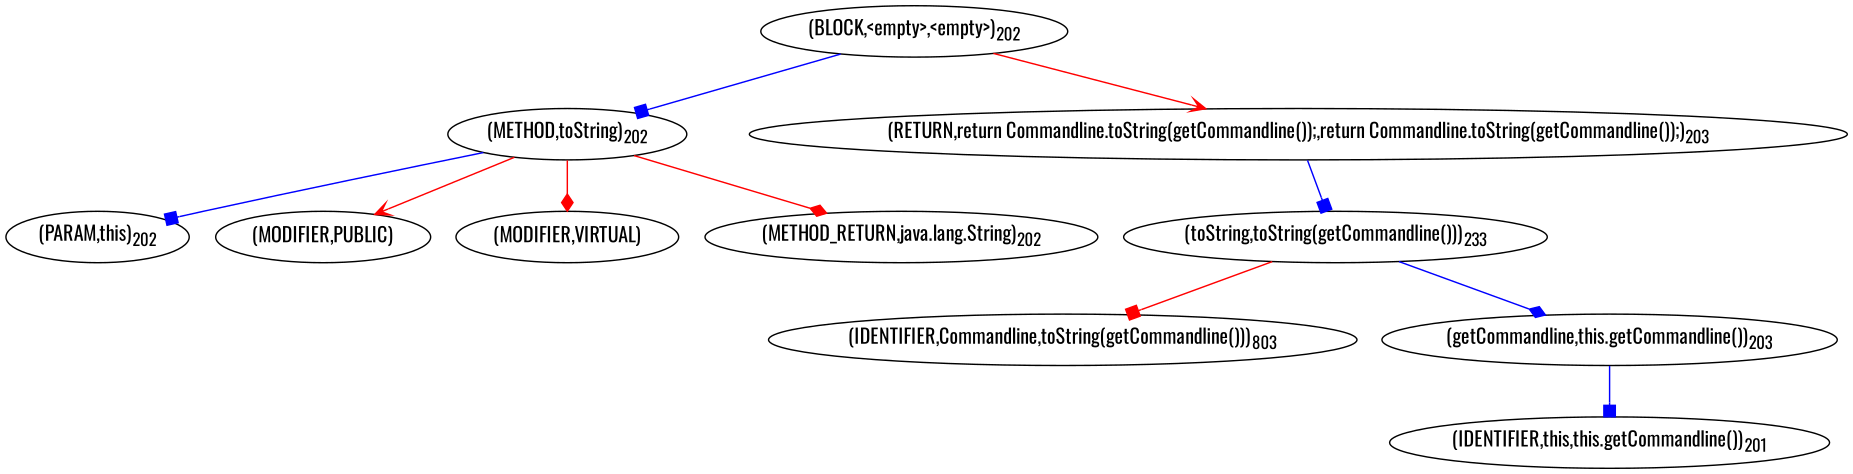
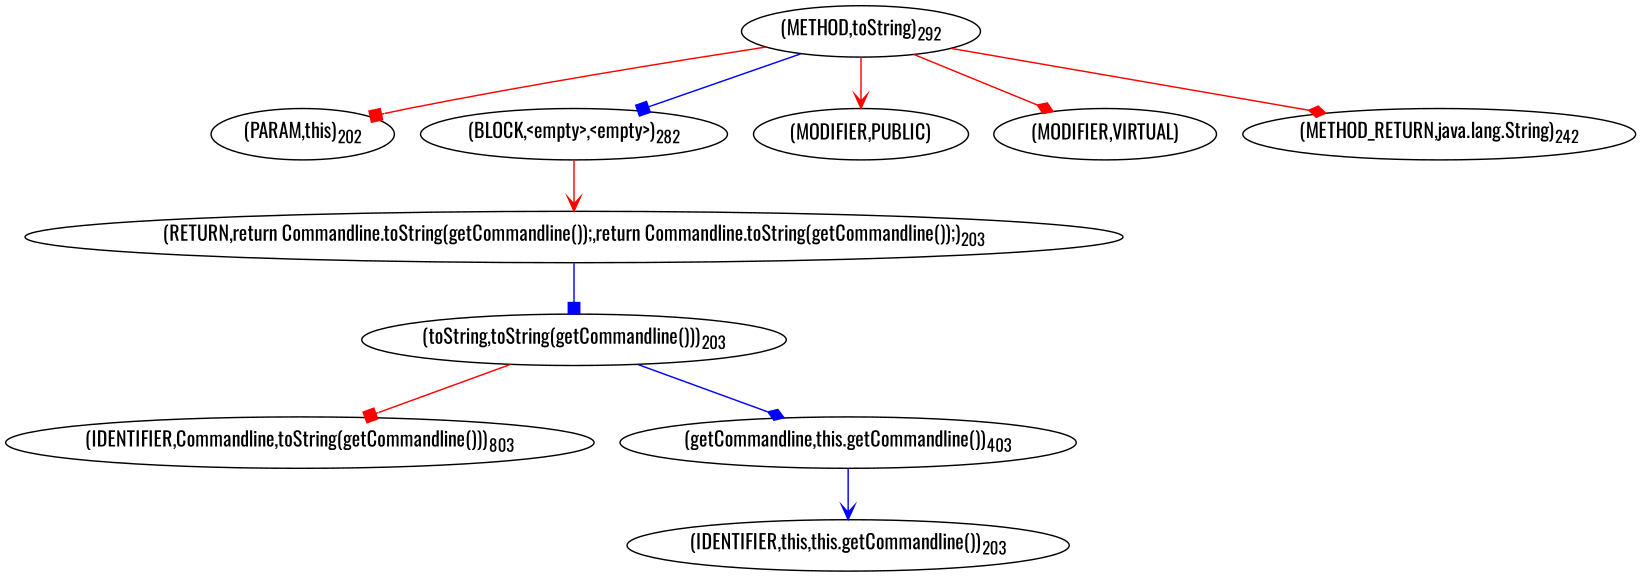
node "(BLOCK,<empty>,<empty>)": text "202" -> "282"
edge "(BLOCK,<empty>,<empty>)" -> "(METHOD,toString)": reversed
node "(METHOD,toString)": text "202" -> "292"
edge "(METHOD,toString)" -> "(PARAM,this)": color blue -> red
node "(METHOD_RETURN,java.lang.String)": text "202" -> "242"
node "(toString,toString(getCommandline()))": text "233" -> "203"
node "(getCommandline,this.getCommandline())": text "203" -> "403"
edge "(getCommandline,this.getCommandline())" -> "(IDENTIFIER,this,this.getCommandline())": arrowhead box -> vee
node "(IDENTIFIER,this,this.getCommandline())": text "201" -> "203"
